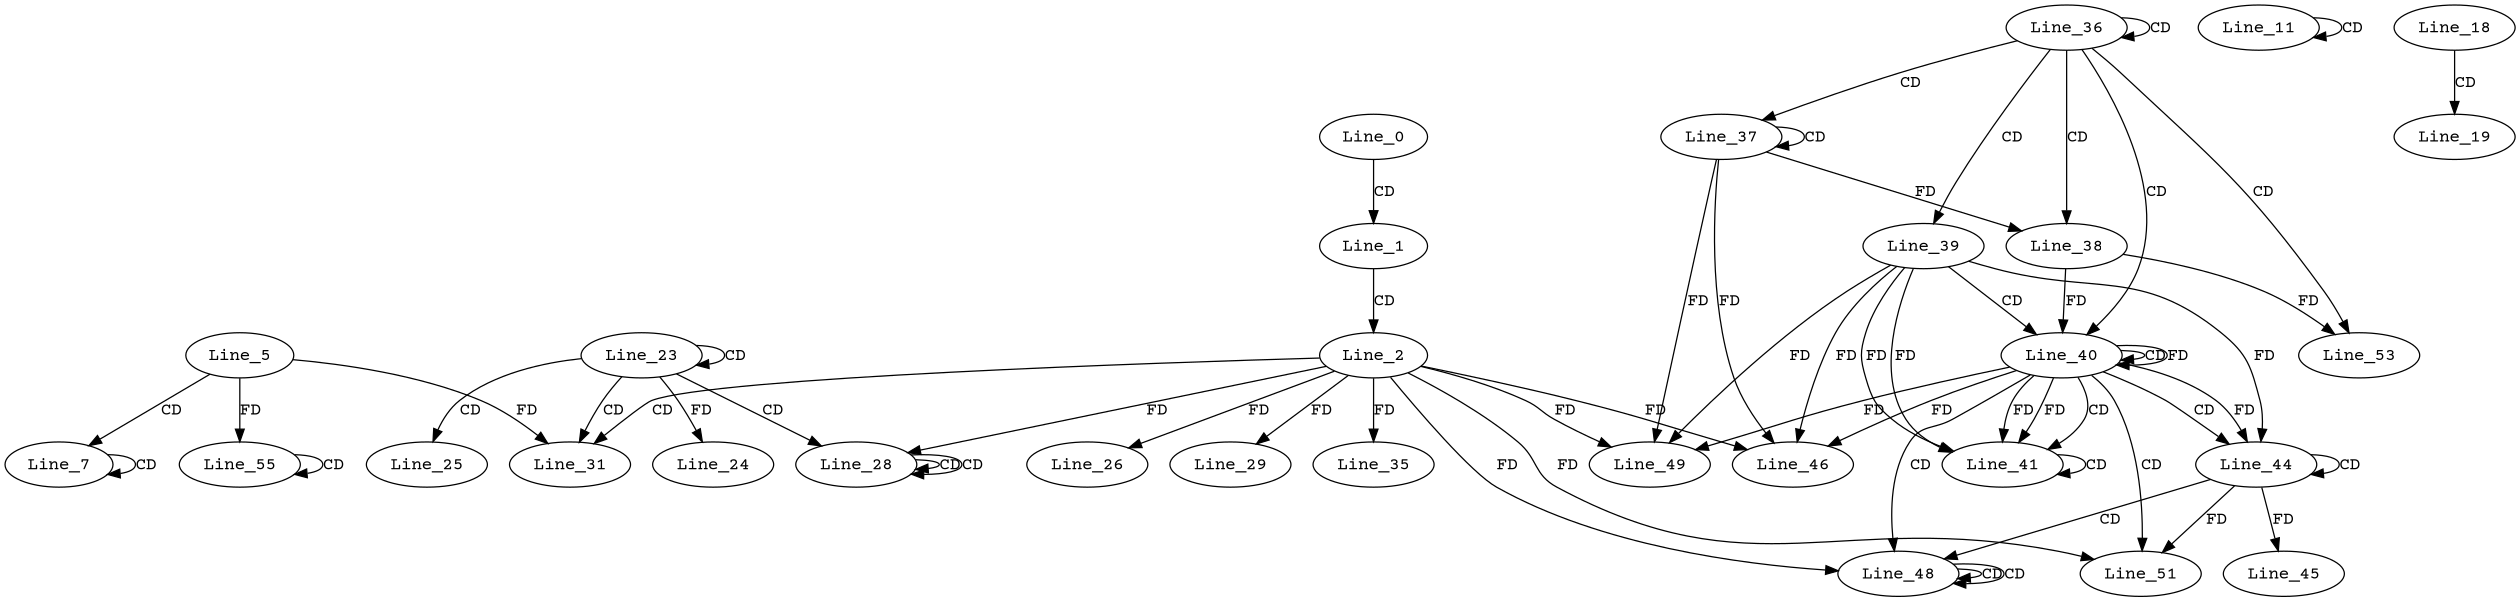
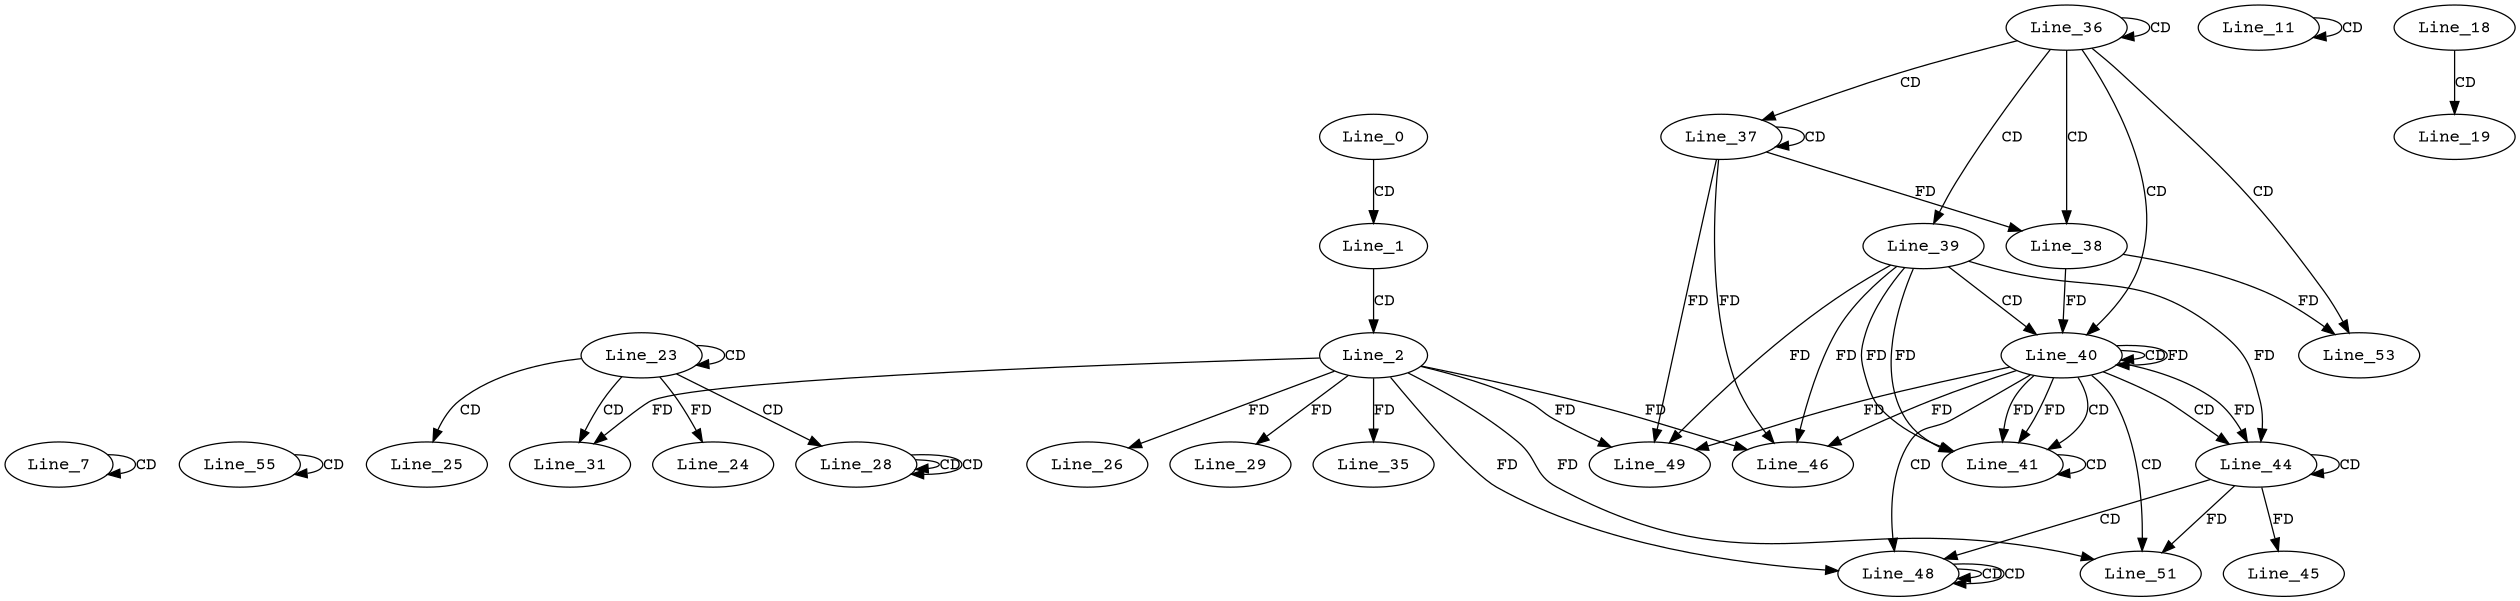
node "Line_5": removed
edge "Line_2" -> "Line_28": removed, label "FD"
edge "Line_2" -> "Line_31": label "CD" -> "FD"
